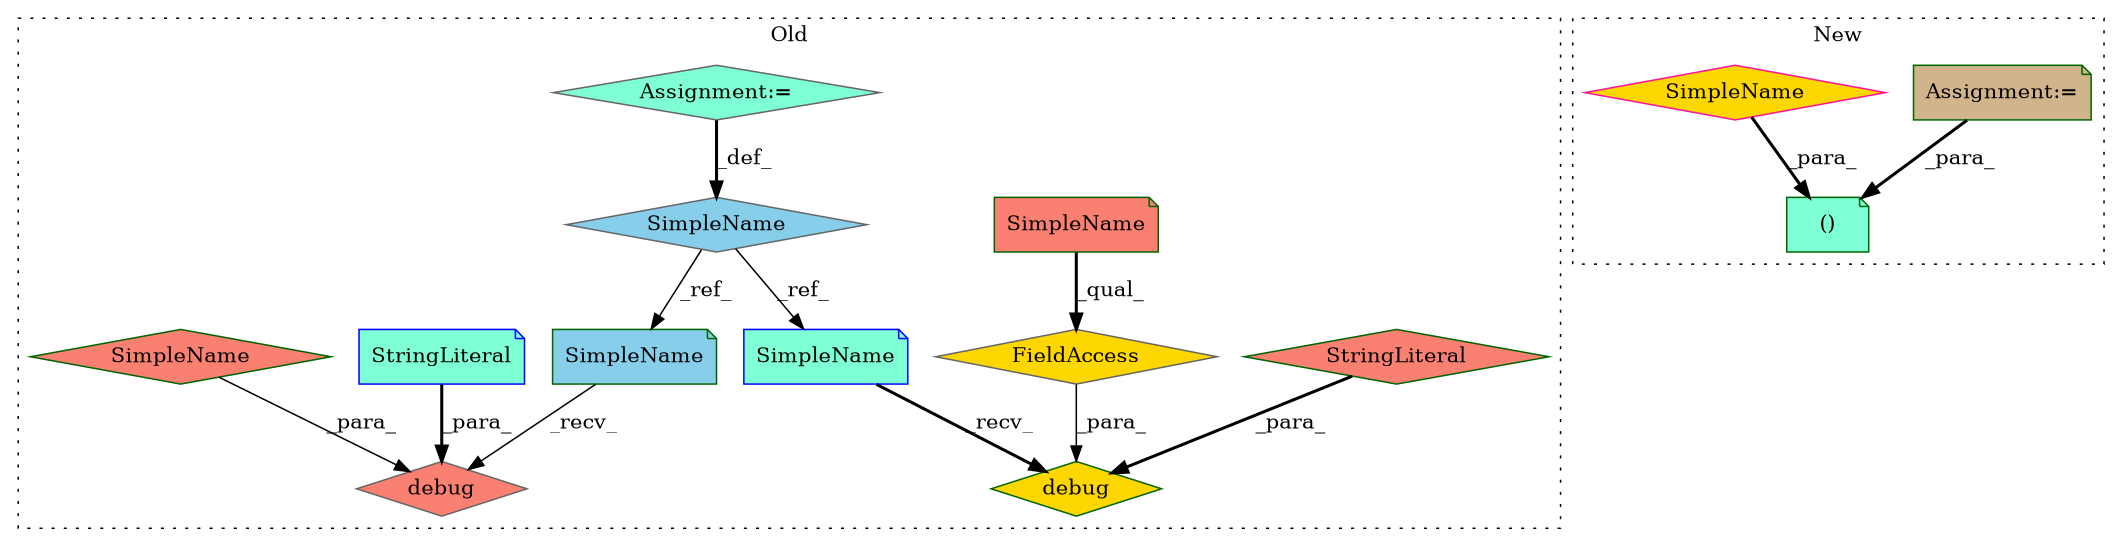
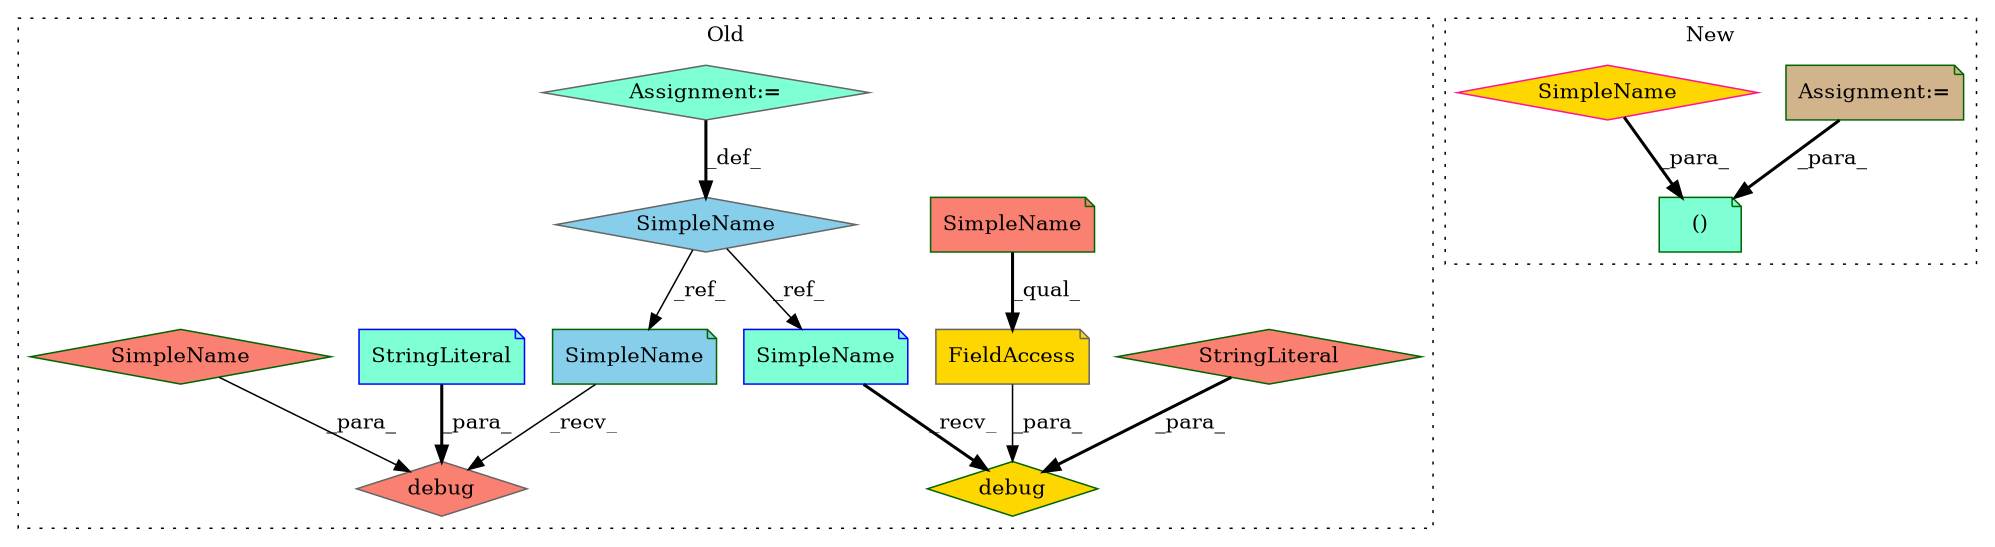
node "FieldAccess": shape diamond -> note
